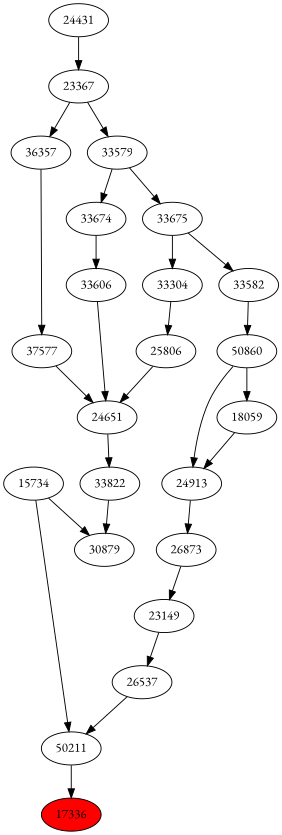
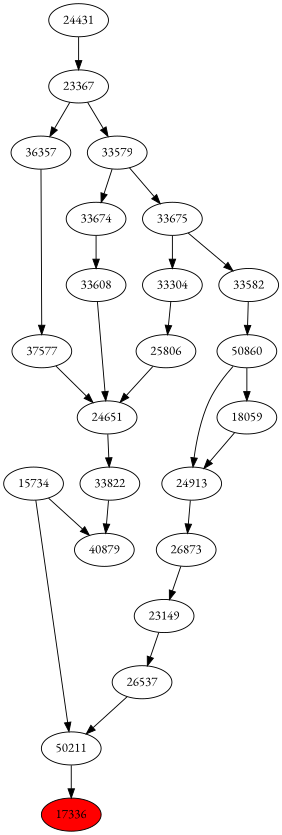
node "33606": label "33606" -> "33608"
node "30879": label "30879" -> "40879"
